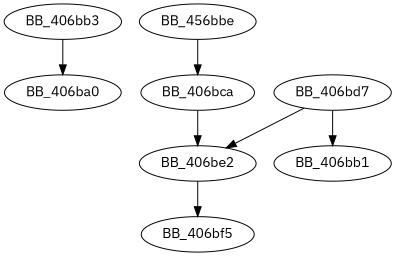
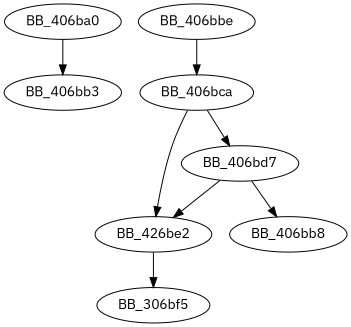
node "BB_456bbe": label "BB_456bbe" -> "BB_406bbe"
edge "BB_406bb3" -> "BB_406ba0": reversed
edge "BB_406bca" -> "BB_406bd7": added
node "BB_406be2": label "BB_406be2" -> "BB_426be2"
node "BB_406bb1": label "BB_406bb1" -> "BB_406bb8"
node "BB_406bf5": label "BB_406bf5" -> "BB_306bf5"
